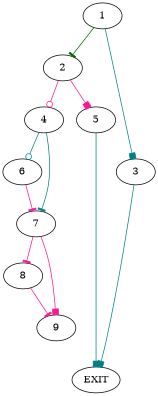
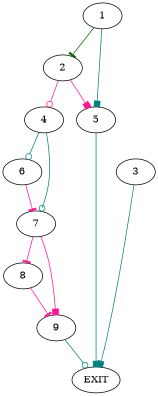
edge "1" -> "3": now "1" -> "5"
edge "4" -> "7": arrowhead tee -> odot
edge "9" -> "EXIT": added
